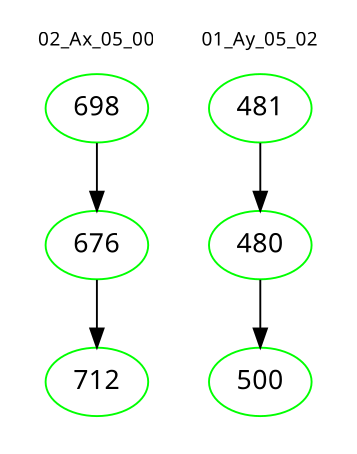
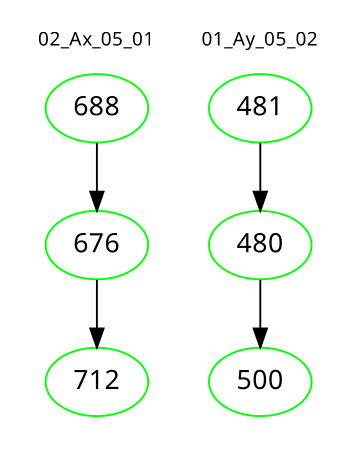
cluster "02_Ax_05_00": label "02_Ax_05_00" -> "02_Ax_05_01"
node "698": label "698" -> "688"
